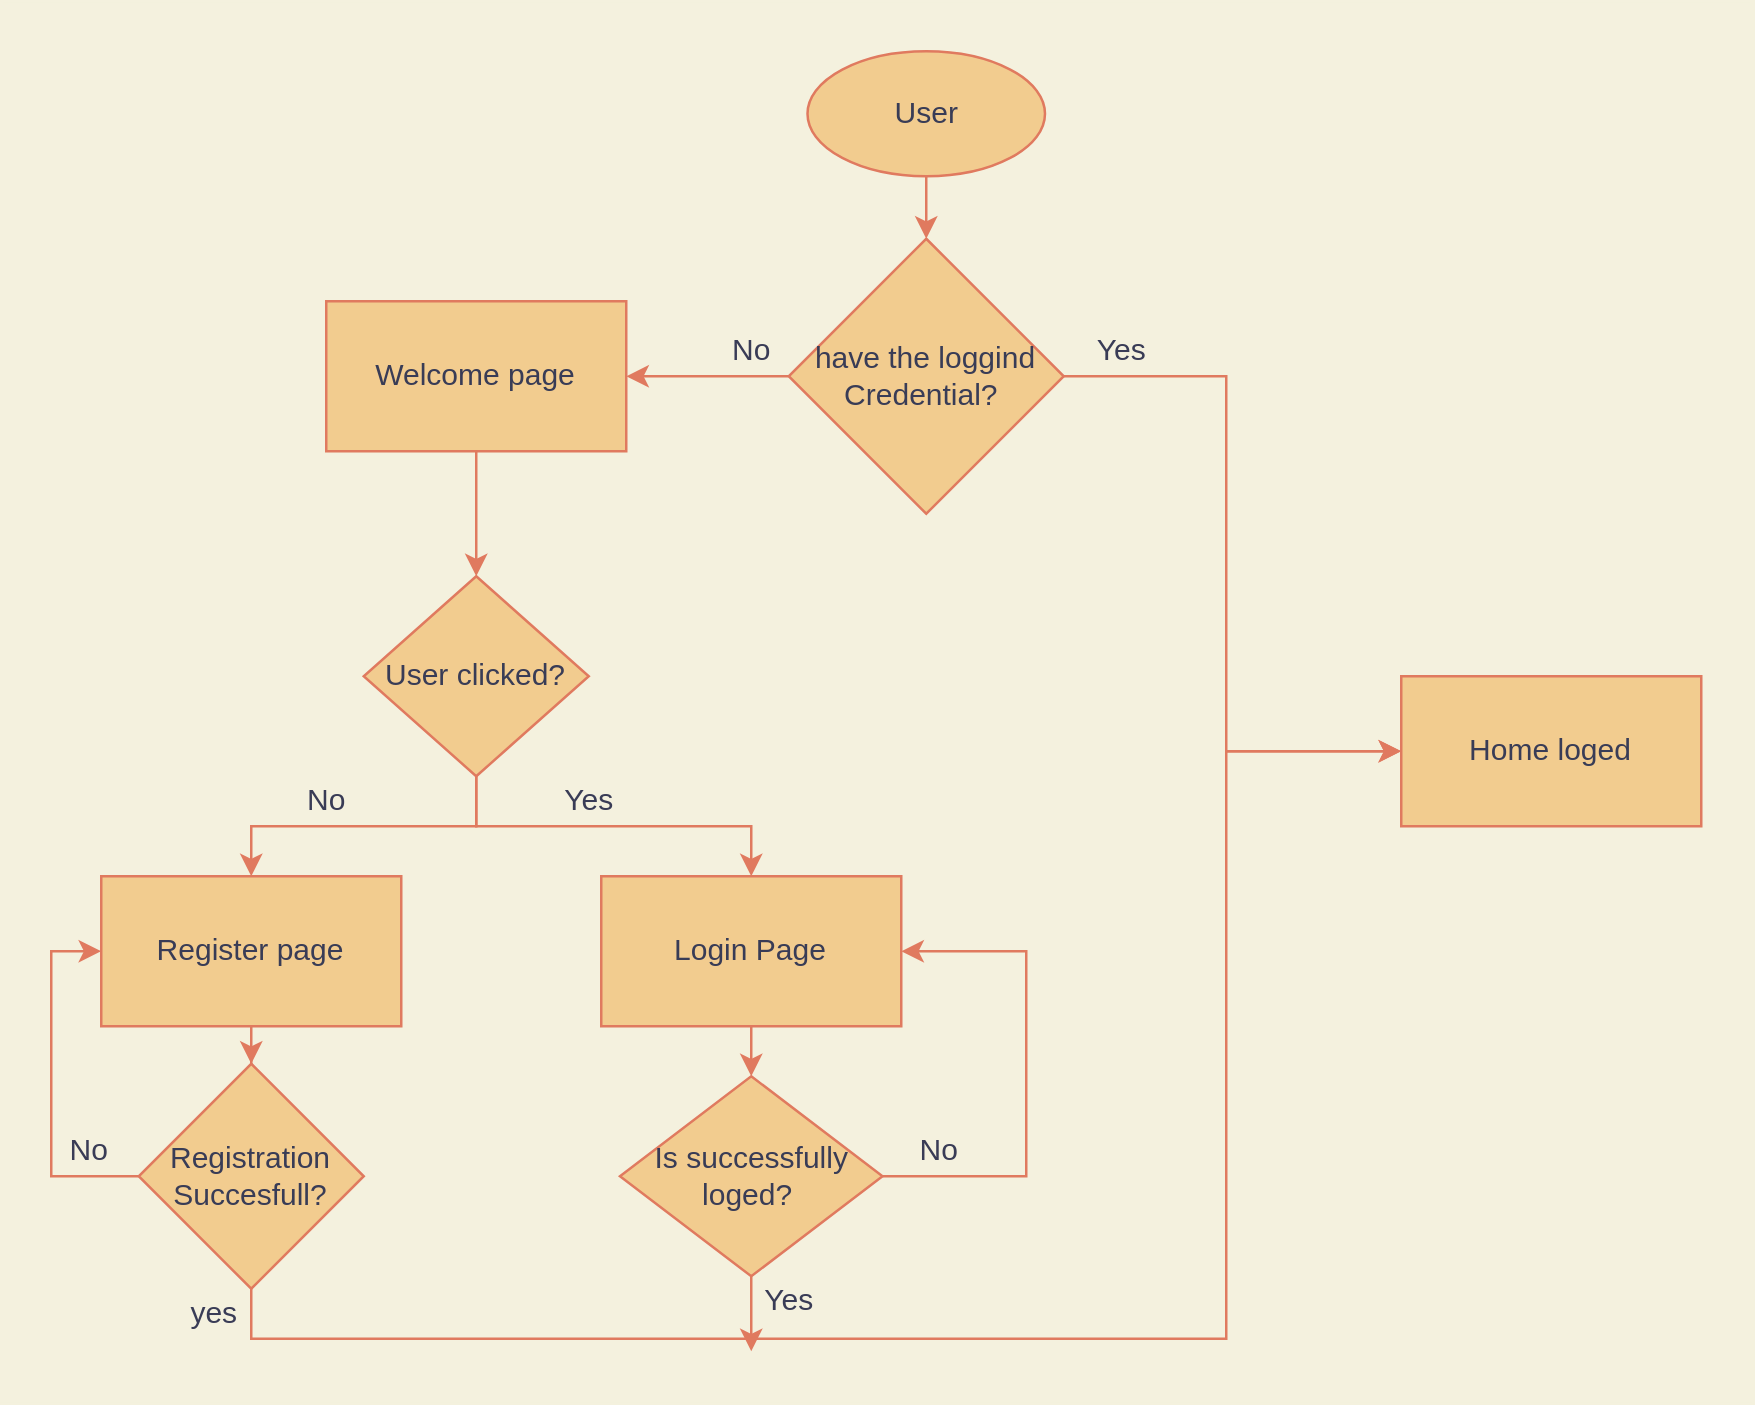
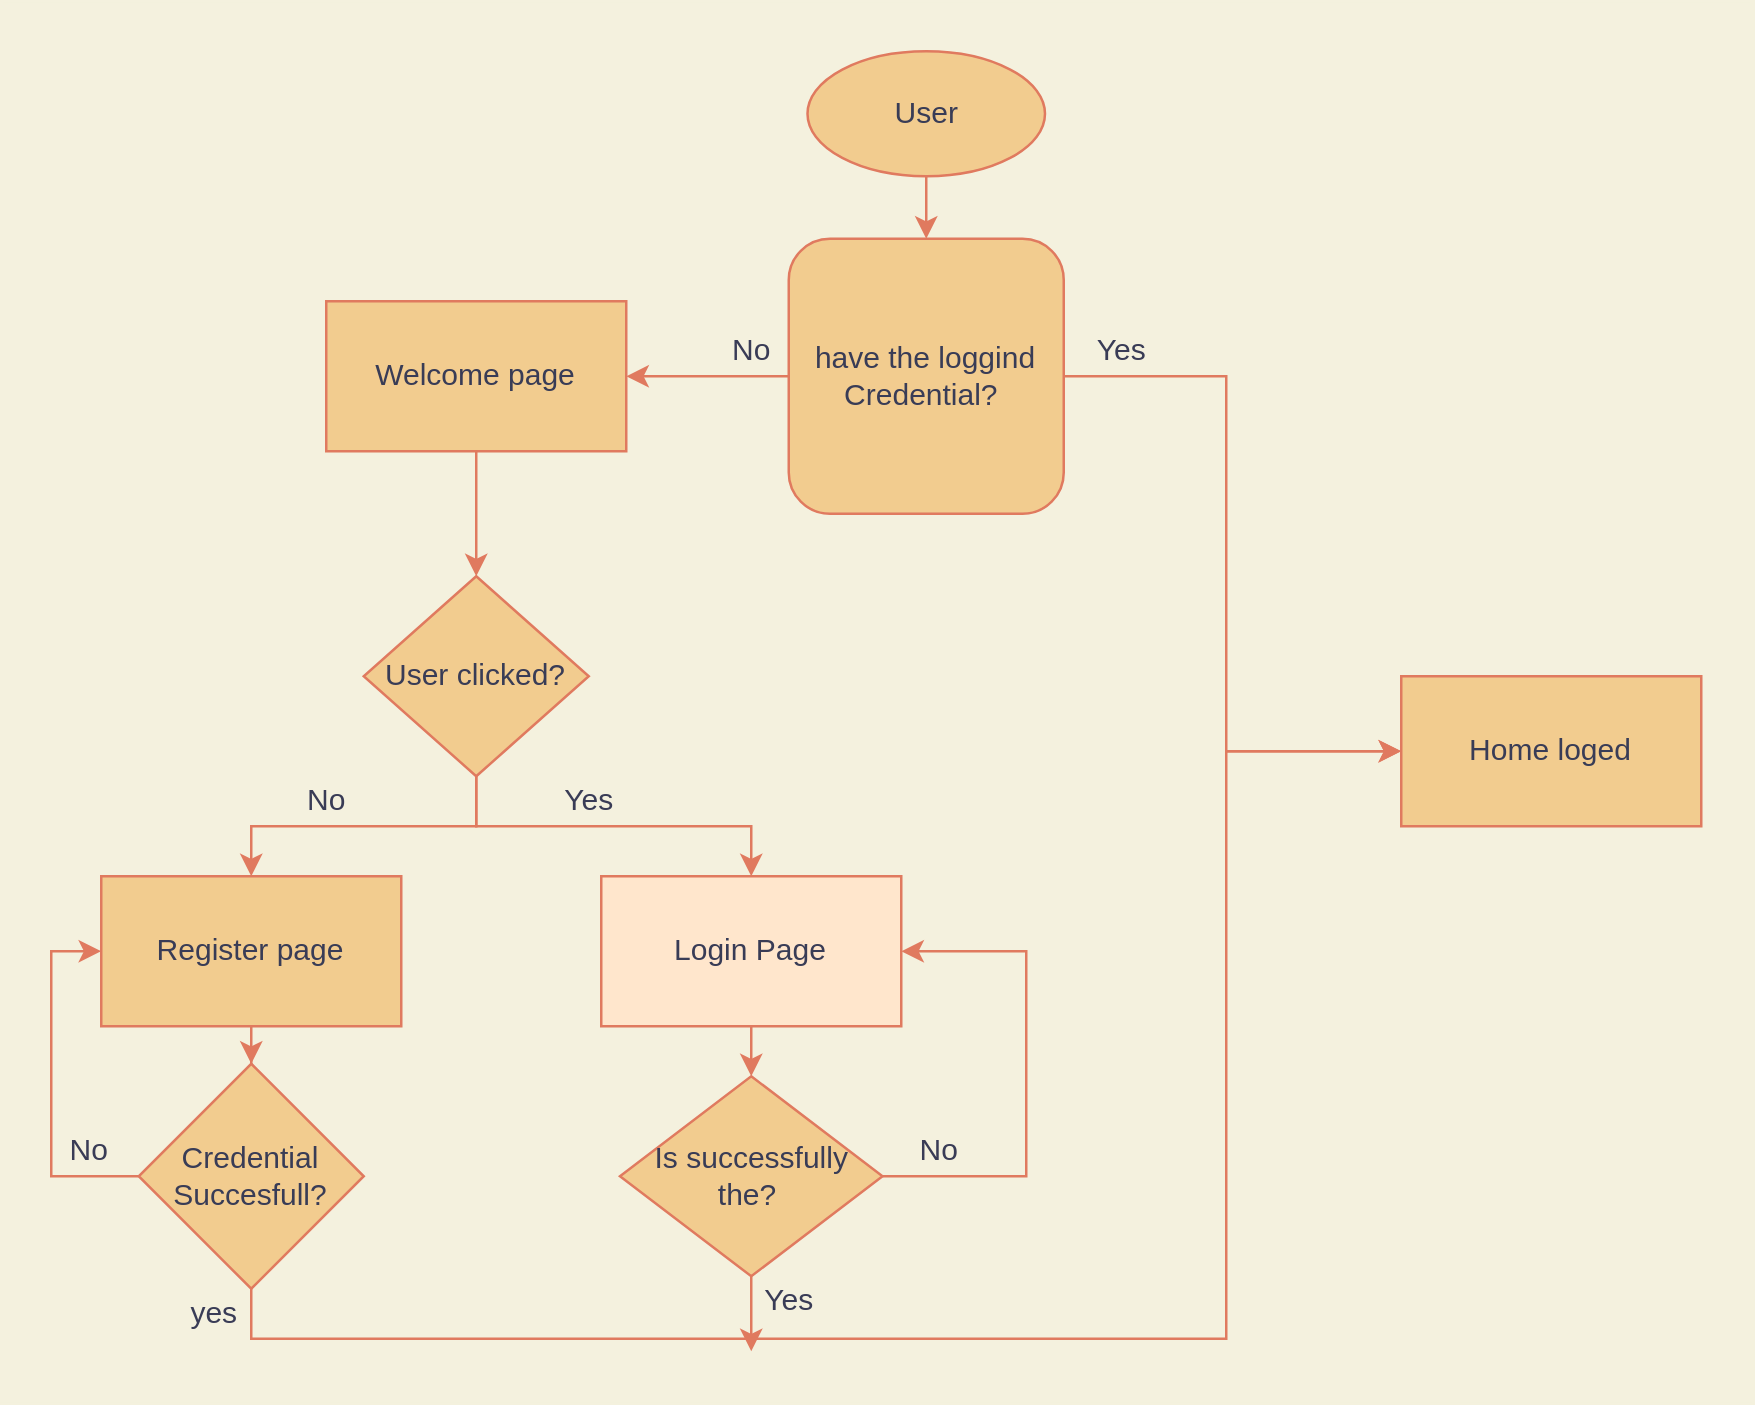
node "have the loggind Credential?": shape diamond -> rounded rectangle
node "Login Page": fillcolor #f2cc8f -> #ffe6cc
node "Registration Succesfull?": label "Registration Succesfull?" -> "Credential Succesfull?"
node "Is successfully loged?": label "Is successfully loged?" -> "Is successfully the?"
